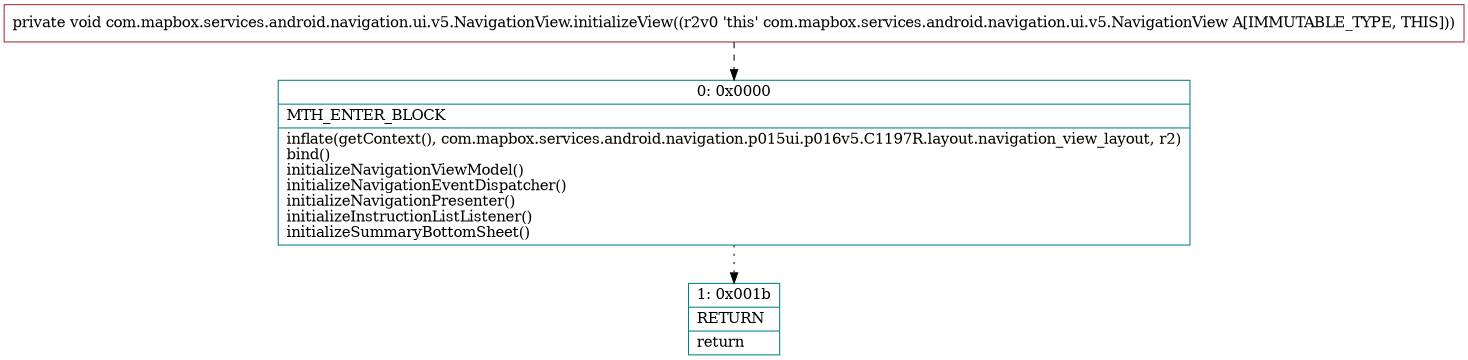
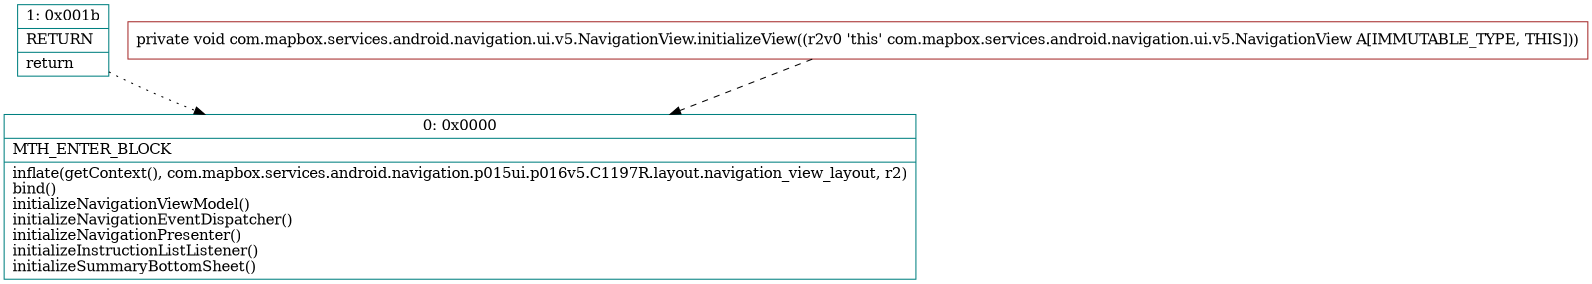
edge "0: 0x0000" -> "1: 0x001b": reversed
